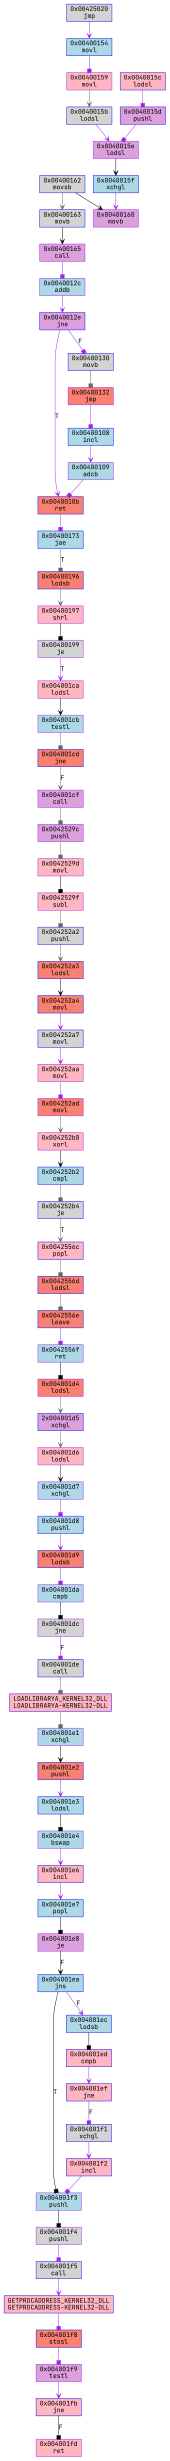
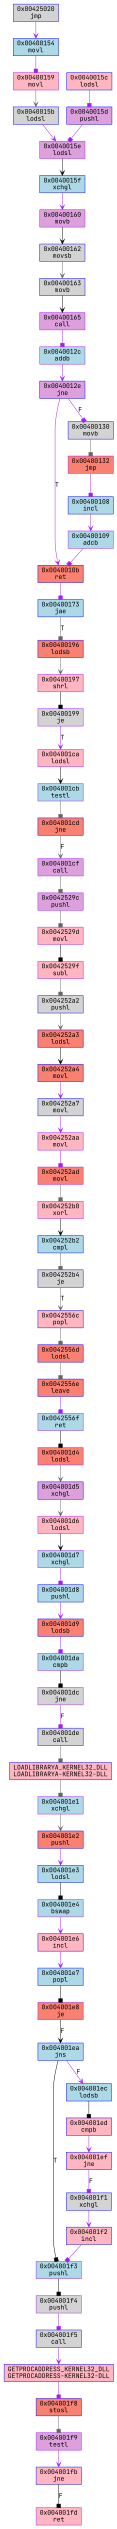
edge "0x00400162 movsb" -> "0x00400160 movb": reversed
edge "0x004252ad movl" -> "0x004252b0 xorl": arrowhead vee -> box
node "2x004001d5 xchgl": label "2x004001d5 xchgl" -> "0x004001d5 xchgl"
edge "0x004001e1 xchgl" -> "0x004001e2 pushl": color black -> gray40
node "0x004001e8 je": fillcolor plum -> salmon
edge "0x004001f8 stosl" -> "0x004001f9 testl": color purple -> gray40
